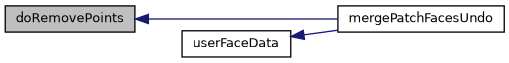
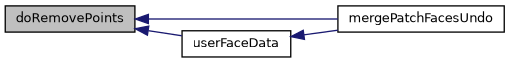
edge "userFaceData" -> "doRemovePoints": added
